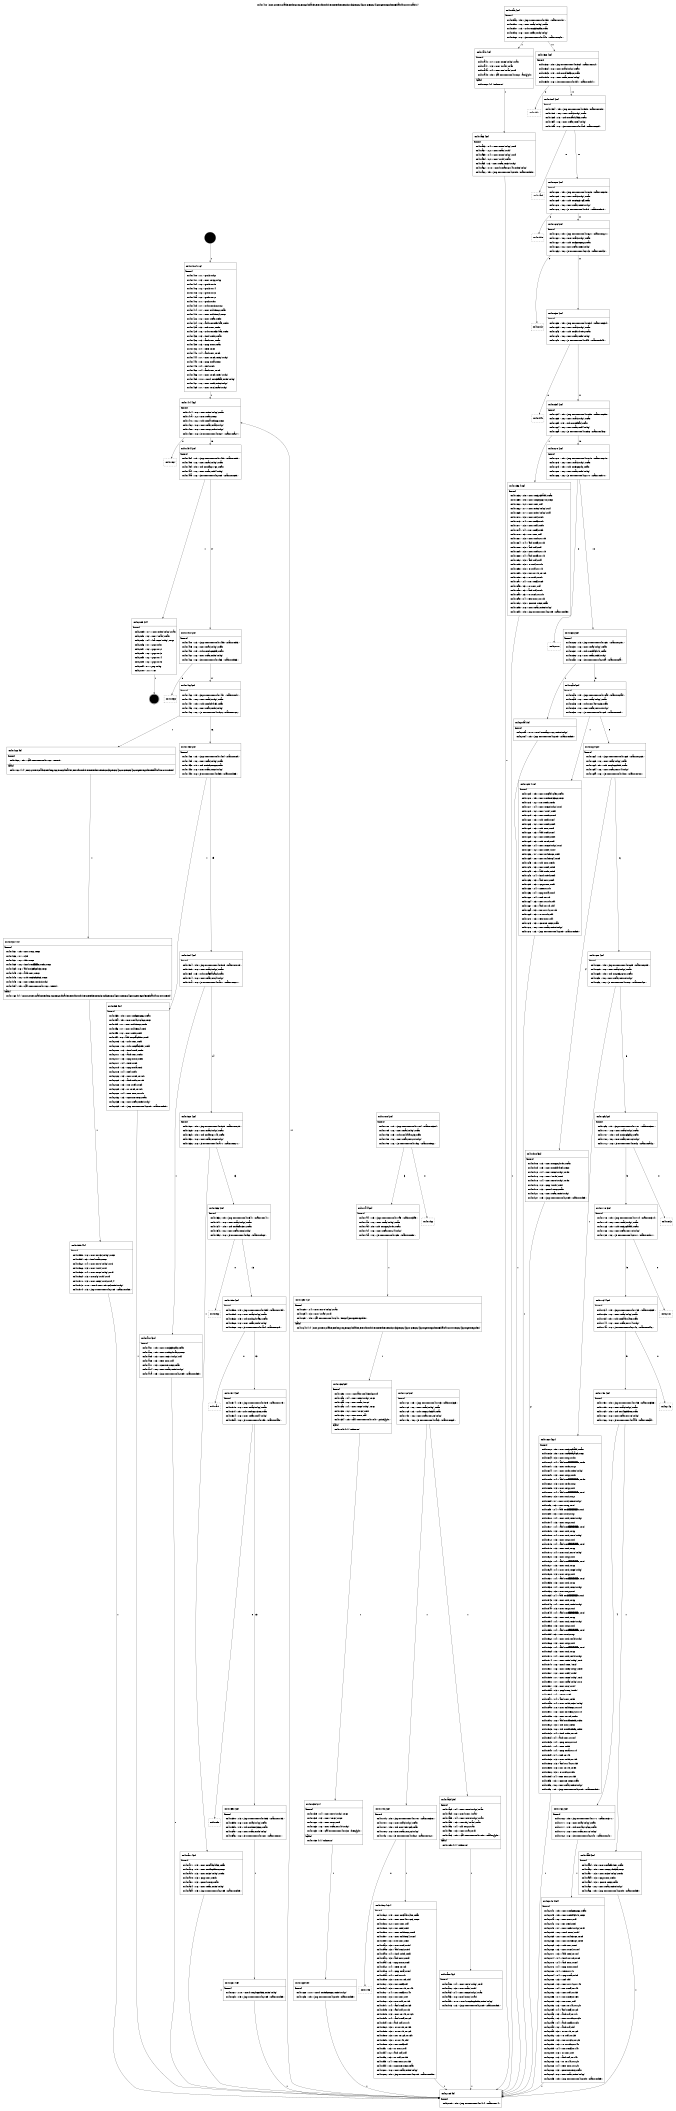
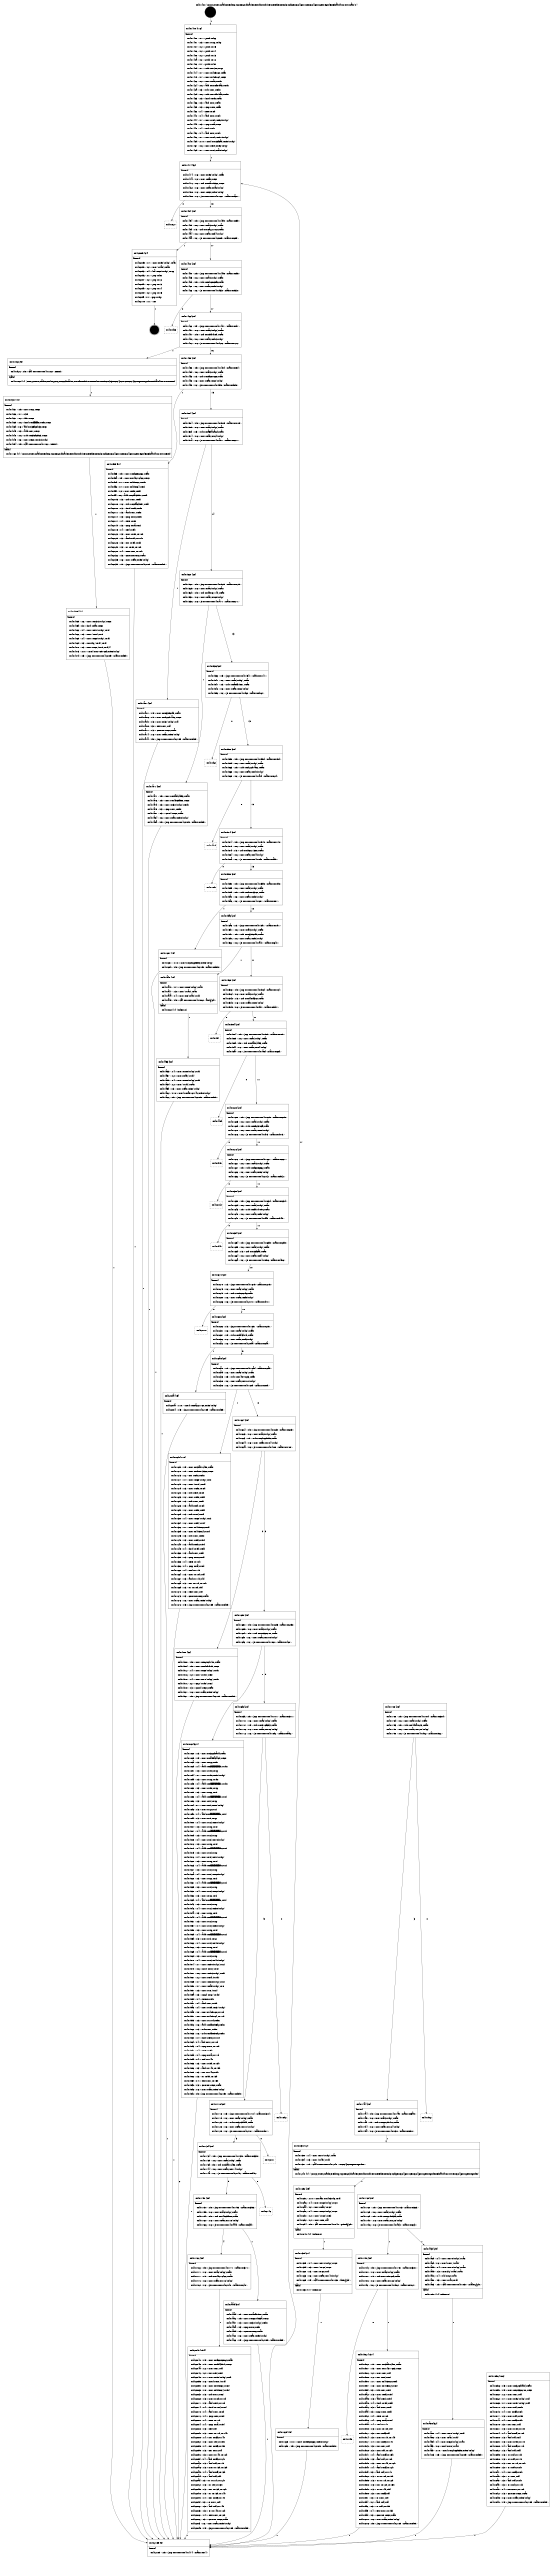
edge "0x401654 [28]" -> "0x401856 [106]": removed, label "1"
edge "0x401590 [28]" -> "0x4015ac [28]": added, label "12"
